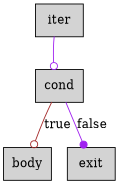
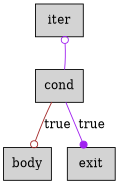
edge "iter" -> "cond": reversed
edge "cond" -> "exit": label "false" -> "true"
